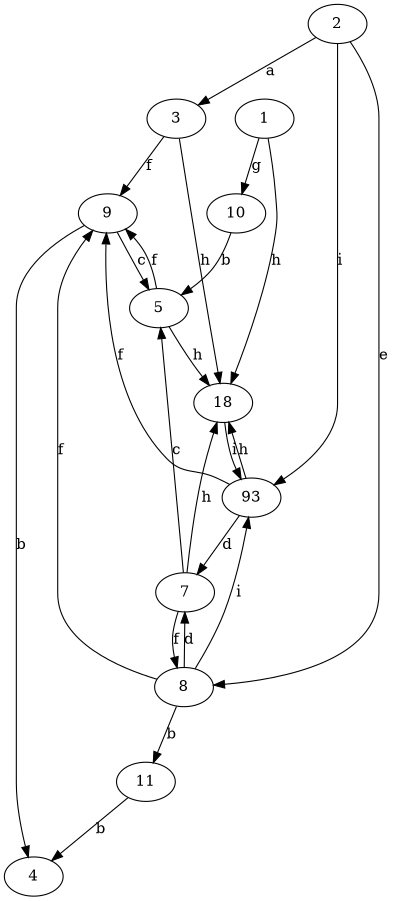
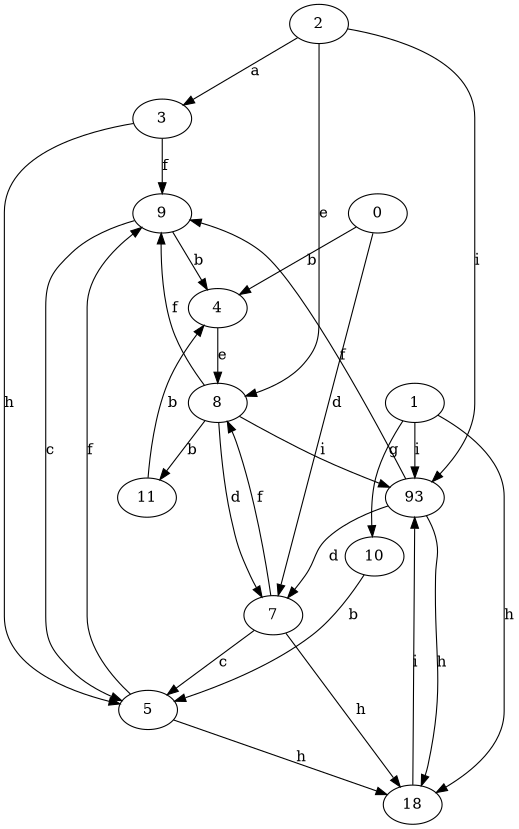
node "0": added
edge "3" -> "18": now "3" -> "5"
edge "4" -> "8": added, label "e"
edge "1" -> "93": added, label "i"
